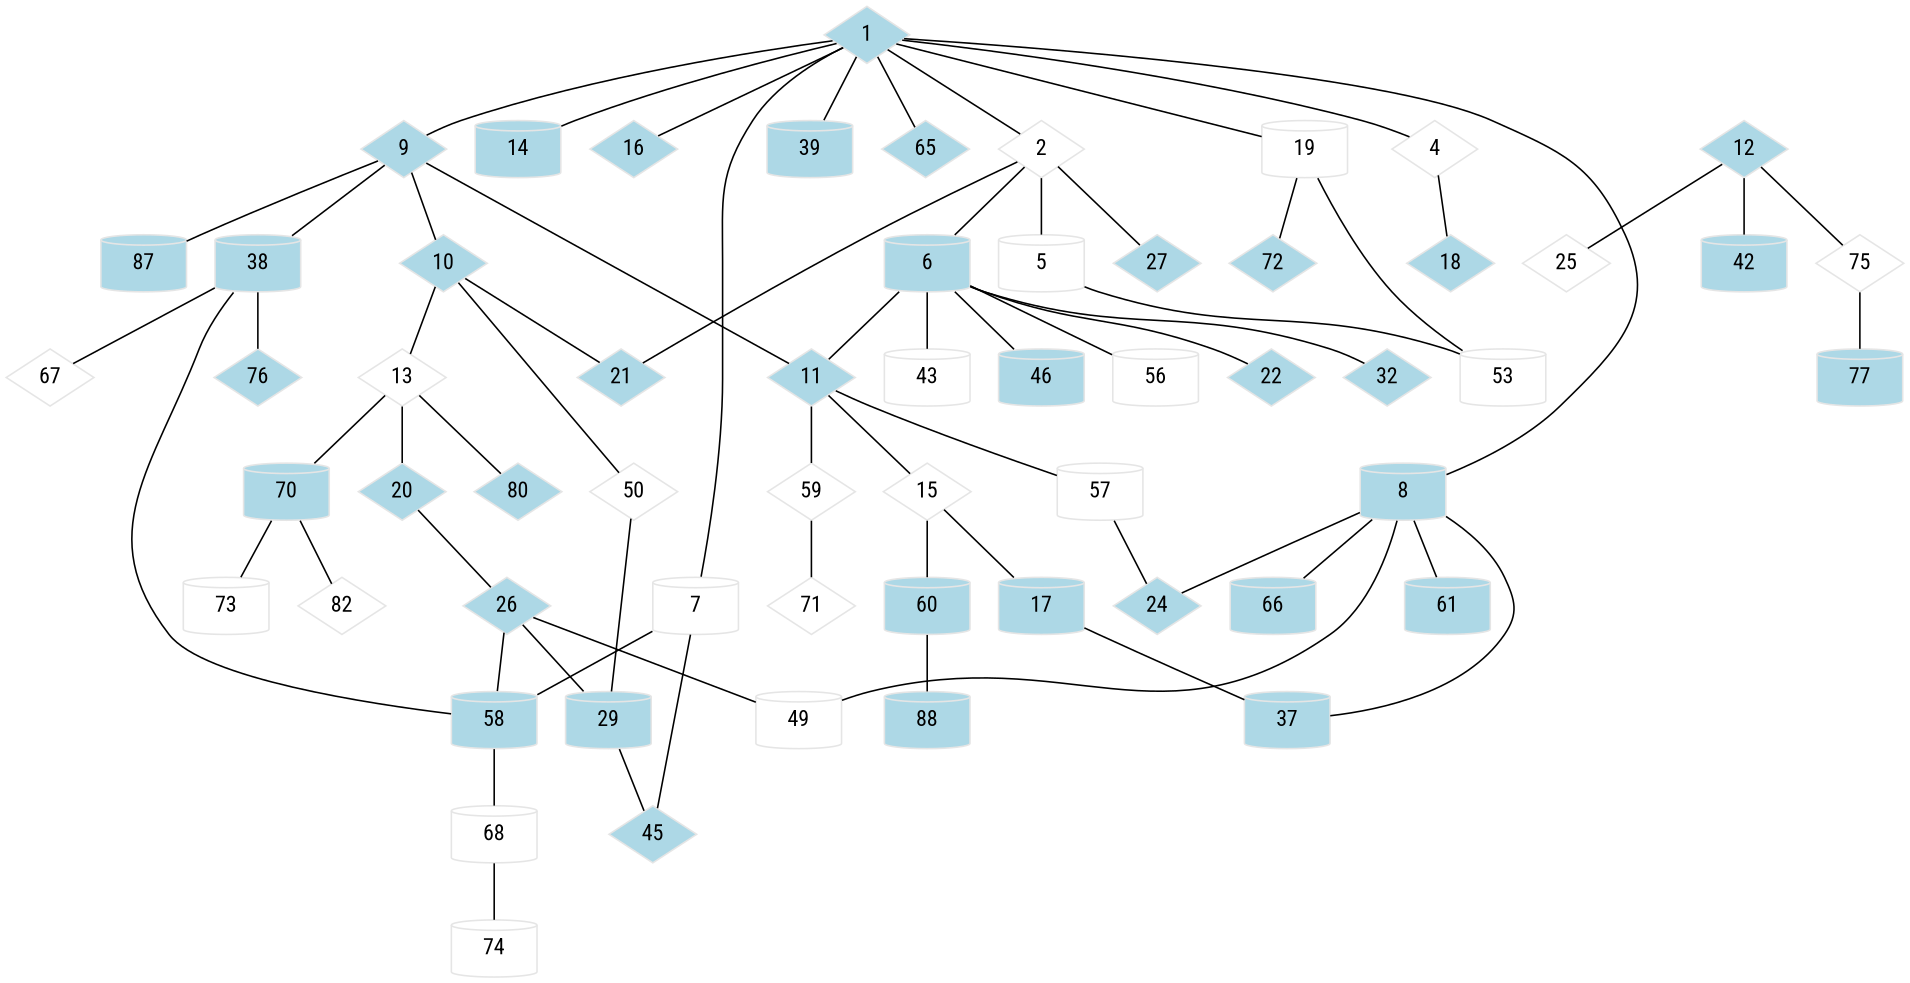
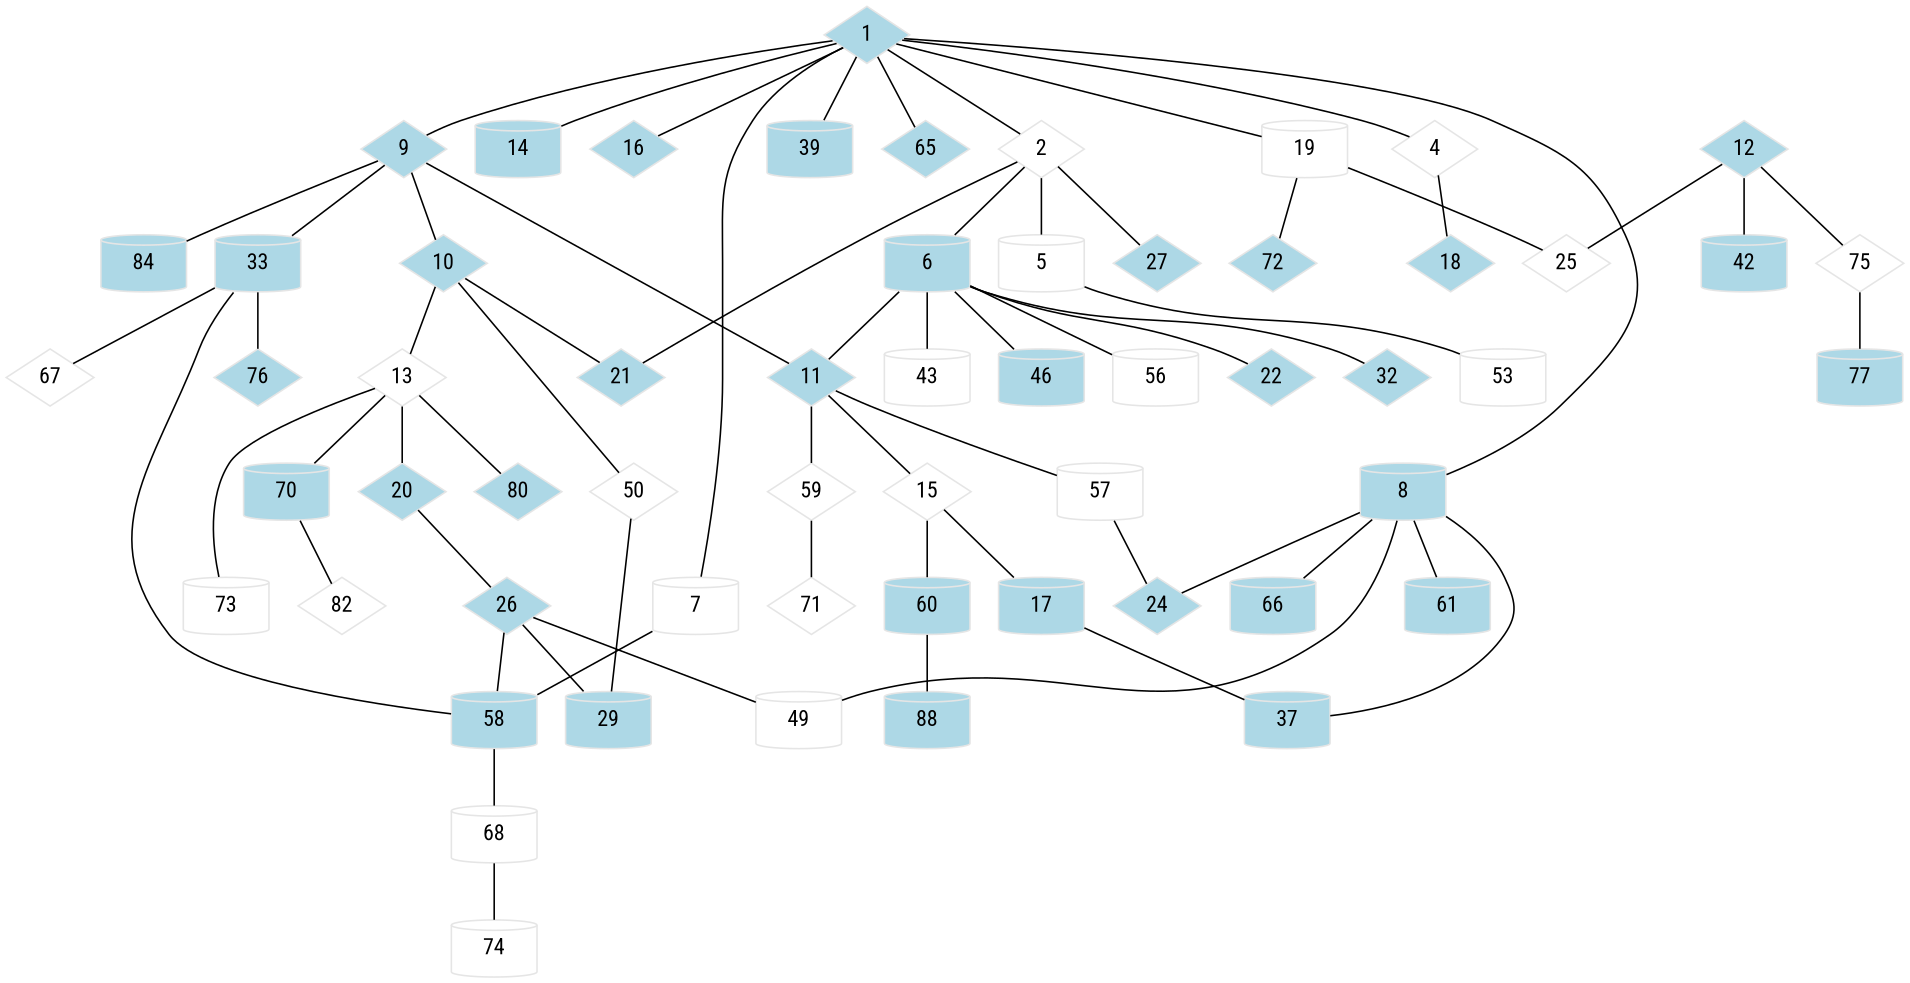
node "87": label "87" -> "84"
node "38": label "38" -> "33"
edge "19" -- "53": now "19" -- "25"
edge "70" -- "73": now "13" -- "73"
node "45": removed
